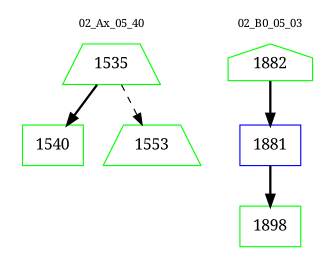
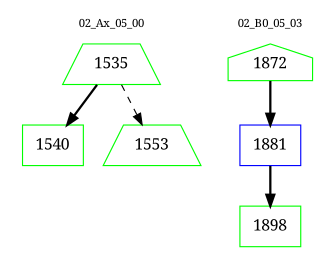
cluster "02_Ax_05_40": label "02_Ax_05_40" -> "02_Ax_05_00"
node "1882": label "1882" -> "1872"
